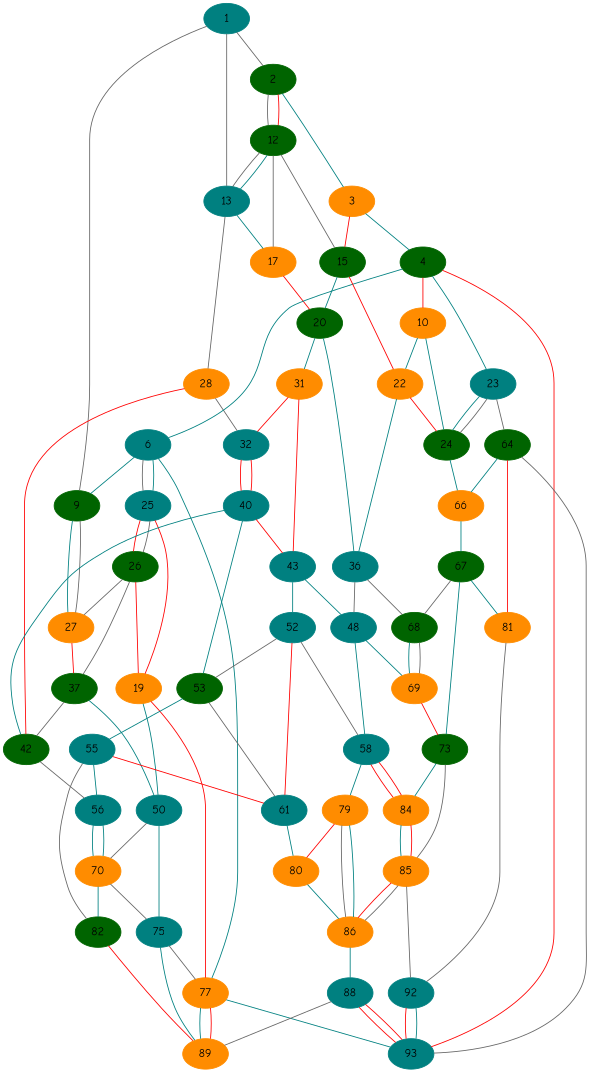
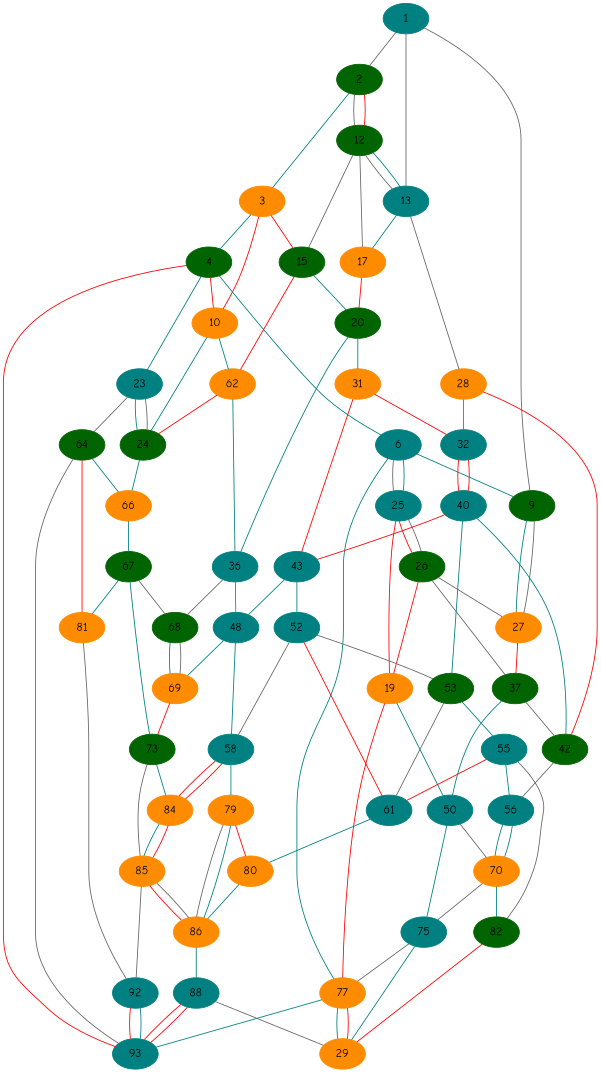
edge "3" -- "10": added
node "22": label "22" -> "62"
node "89": label "89" -> "29"
